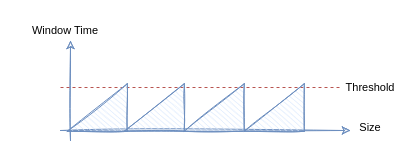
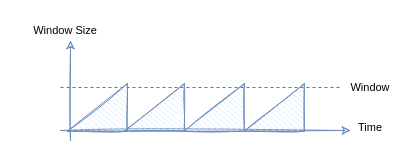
node "Window Time": label "Window Time" -> "Window Size"
node "Threshold": label "Threshold" -> "Window"
node "Size": label "Size" -> "Time"
